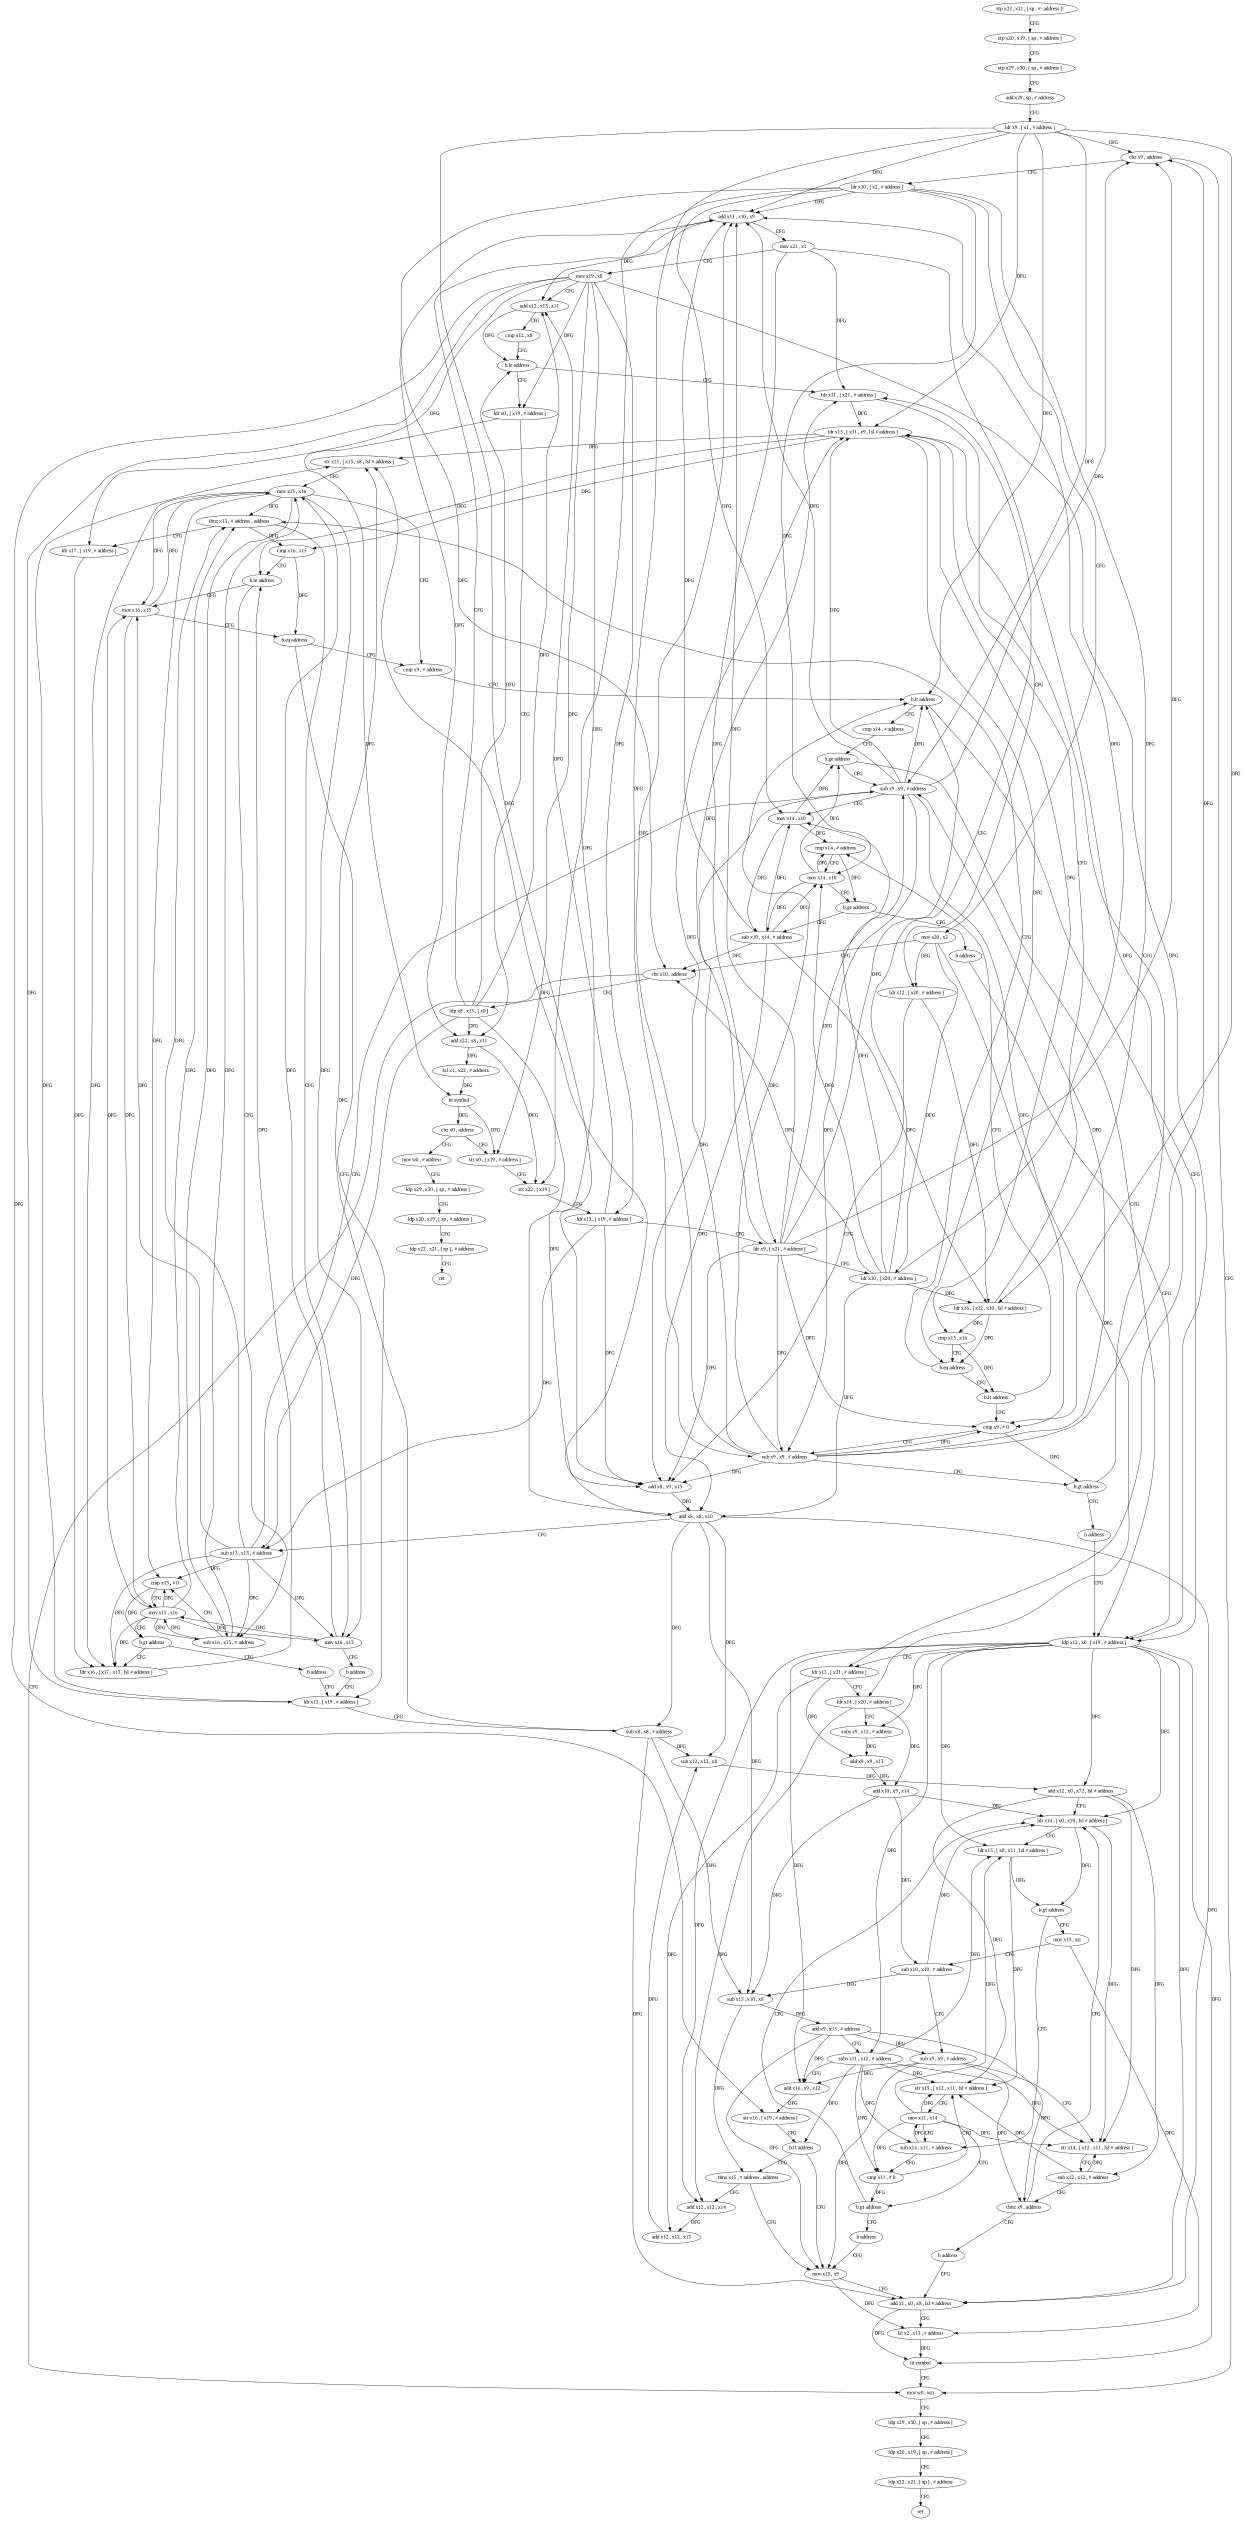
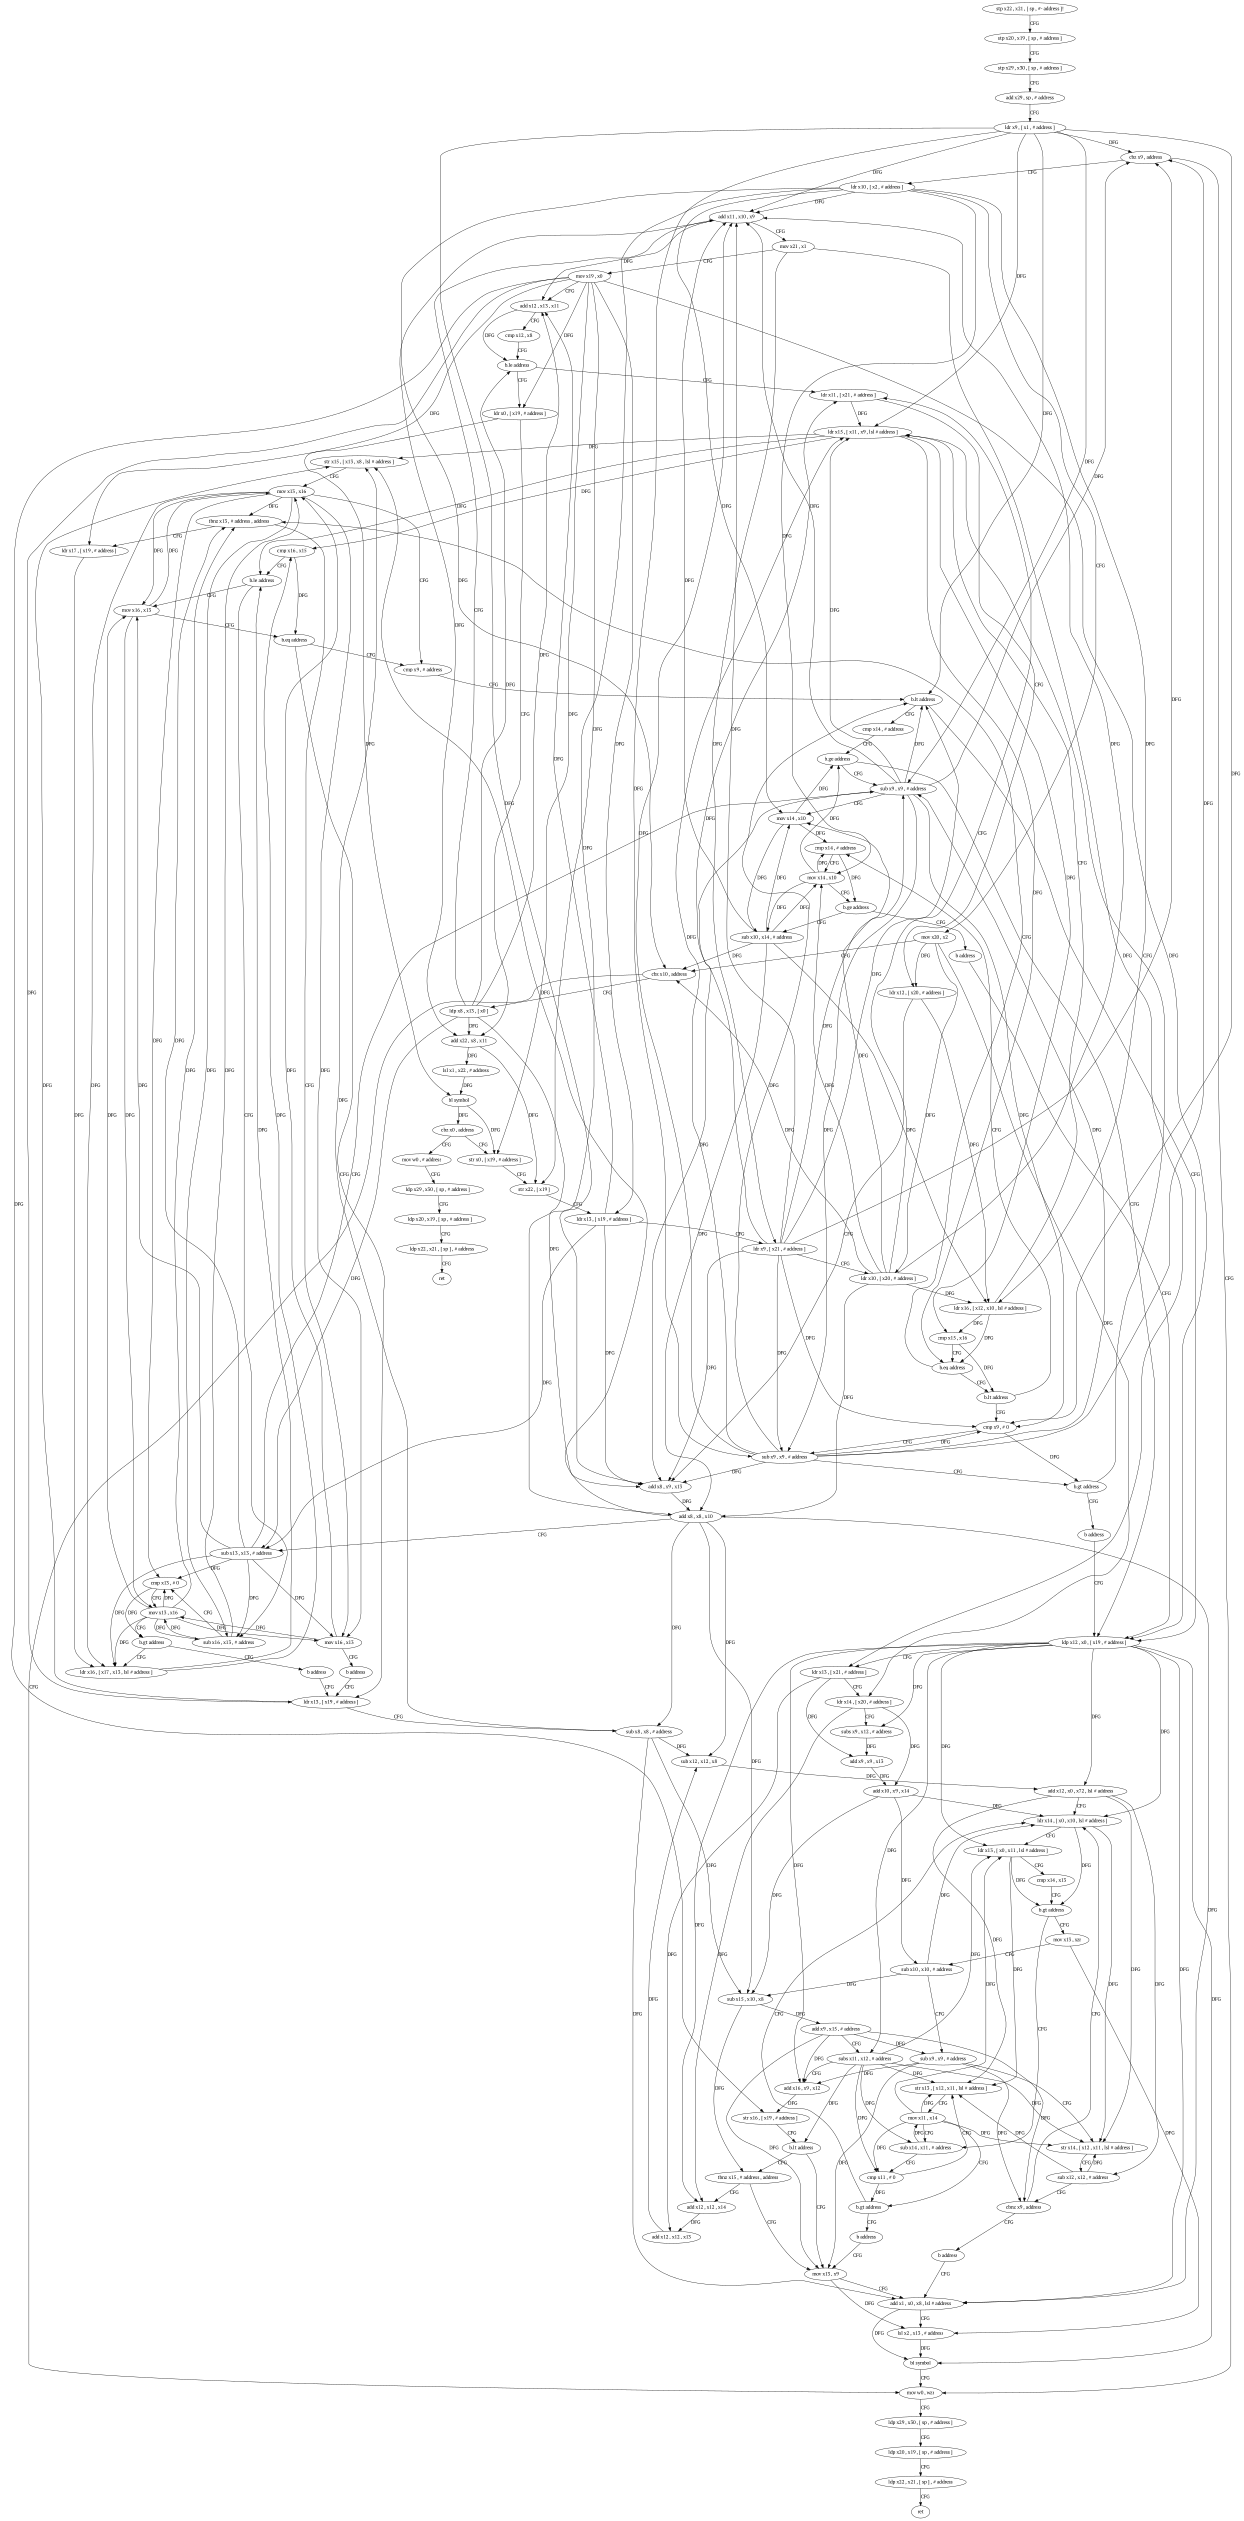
edge "mov x21 , x1" -> "ldr x11 , [ x21 , # address ]": removed, label "DFG"
edge "tbnz x13 , # address , address" -> "cmp x16 , x15": now "ldr x16 , [ x17 , x13 , lsl # address ]" -> "cmp x16 , x15"
node "cmp x14 , x13": added
